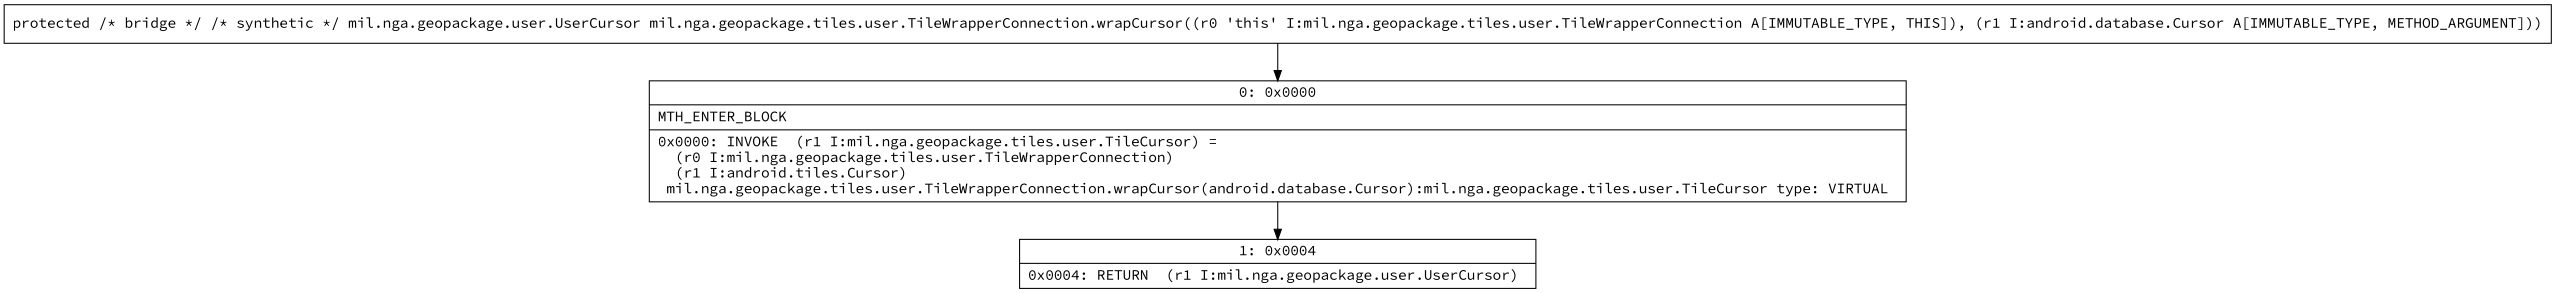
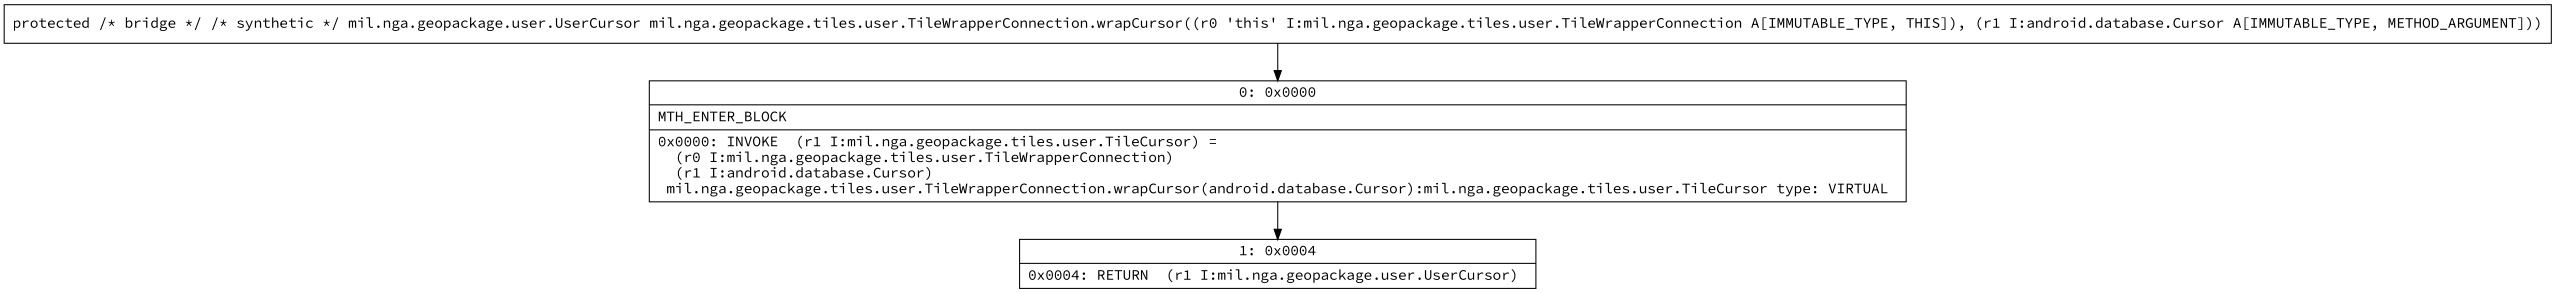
node "0: 0x0000": text "(r1 I:android.tiles.Cursor)" -> "(r1 I:android.database.Cursor)"
